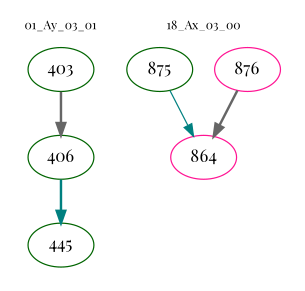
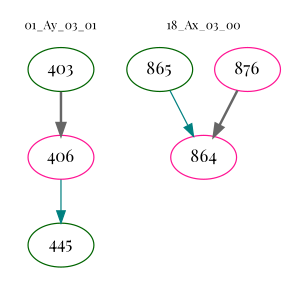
node "875": label "875" -> "865"
node "406": color darkgreen -> deeppink
edge "406" -> "445": style bold -> solid
